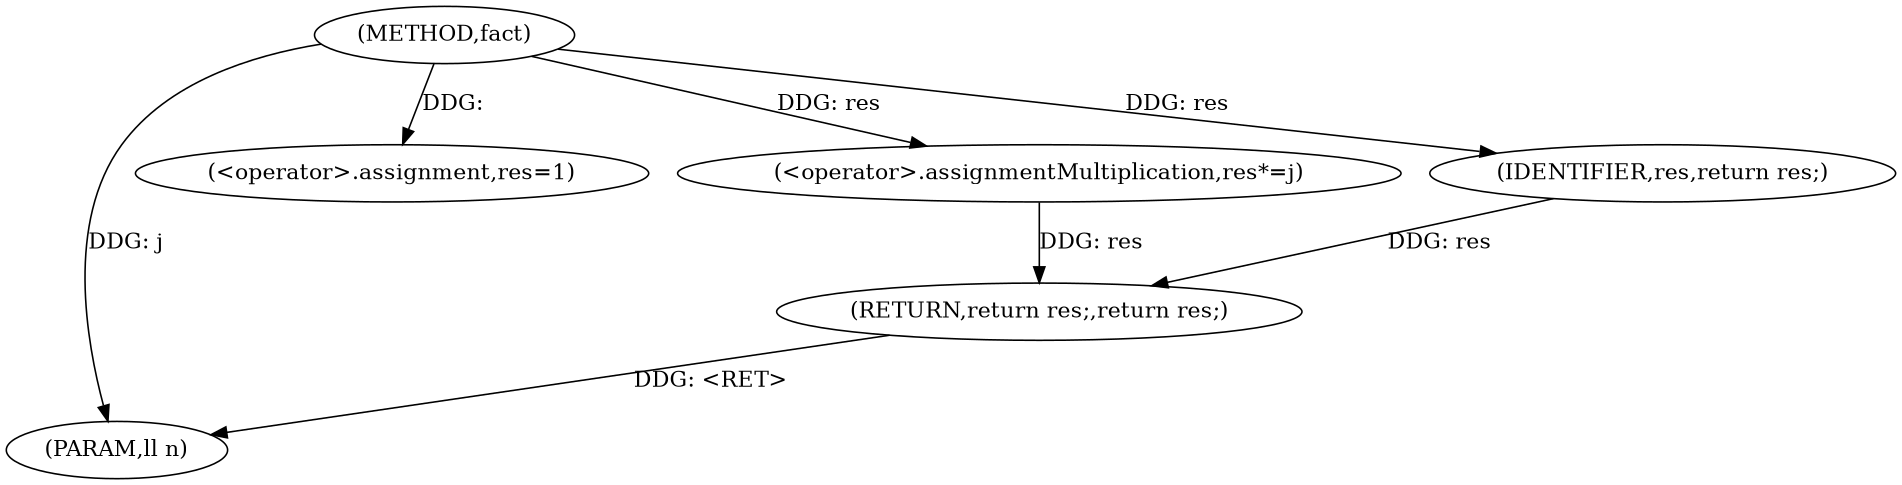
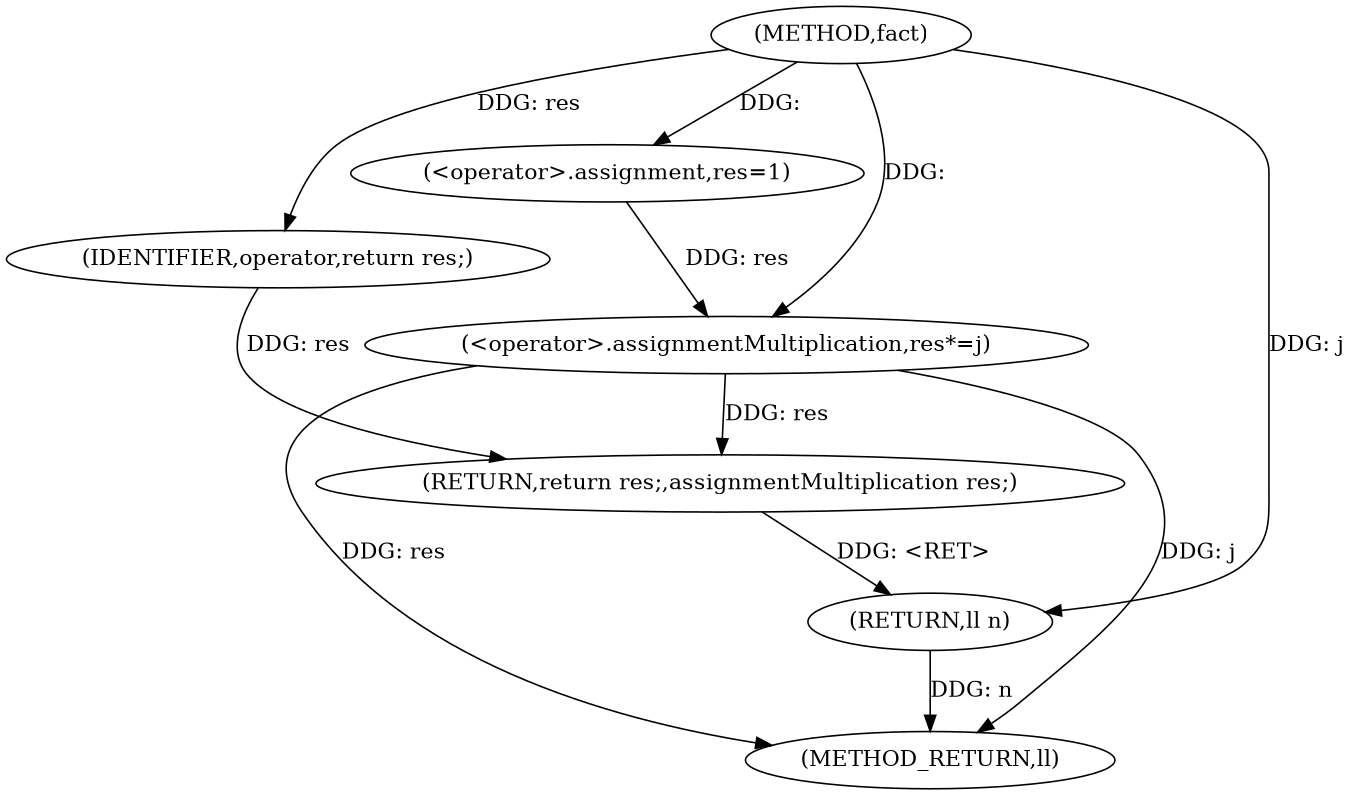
edge "(METHOD,fact)" -> "(<operator>.assignmentMultiplication,res*=j)": label "DDG: res" -> "DDG: "
node "(IDENTIFIER,res,return res;)": label "(IDENTIFIER,res,return res;)" -> "(IDENTIFIER,operator,return res;)"
edge "(<operator>.assignment,res=1)" -> "(<operator>.assignmentMultiplication,res*=j)": added, label "DDG: res"
node "(RETURN,return res;,return res;)": label "(RETURN,return res;,return res;)" -> "(RETURN,return res;,assignmentMultiplication res;)"
node "(PARAM,ll n)": label "(PARAM,ll n)" -> "(RETURN,ll n)"
node "(METHOD_RETURN,ll)": added
